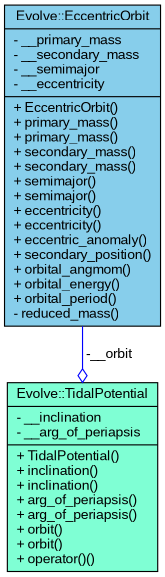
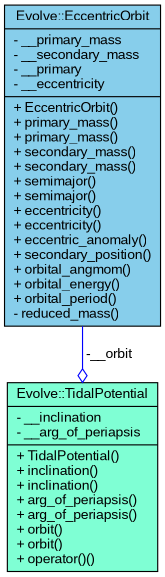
node "Evolve::EccentricOrbit": text "- __semimajor" -> "- __primary"
